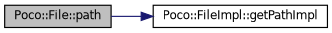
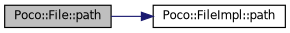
node "Poco::FileImpl::getPathImpl": label "Poco::FileImpl::getPathImpl" -> "Poco::FileImpl::path"
